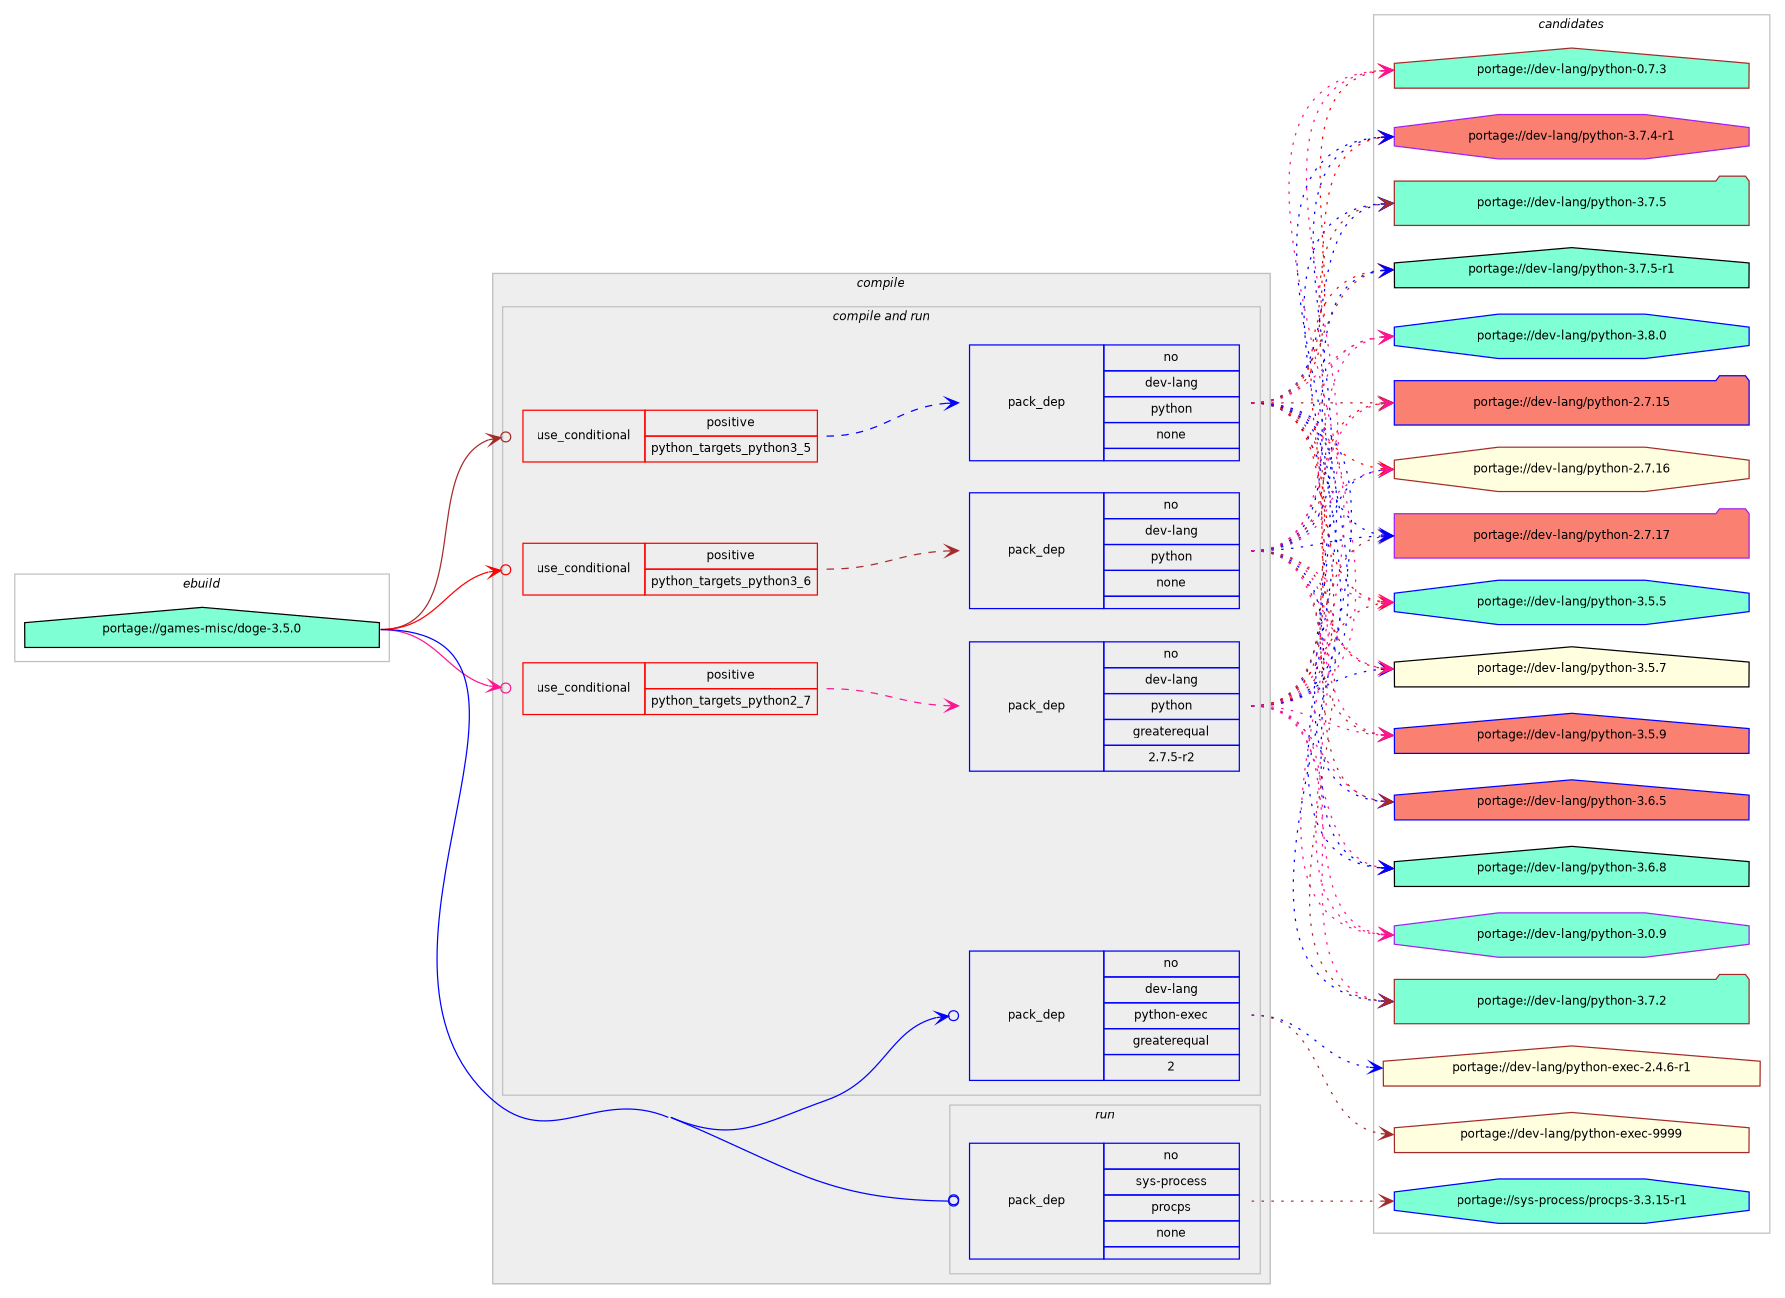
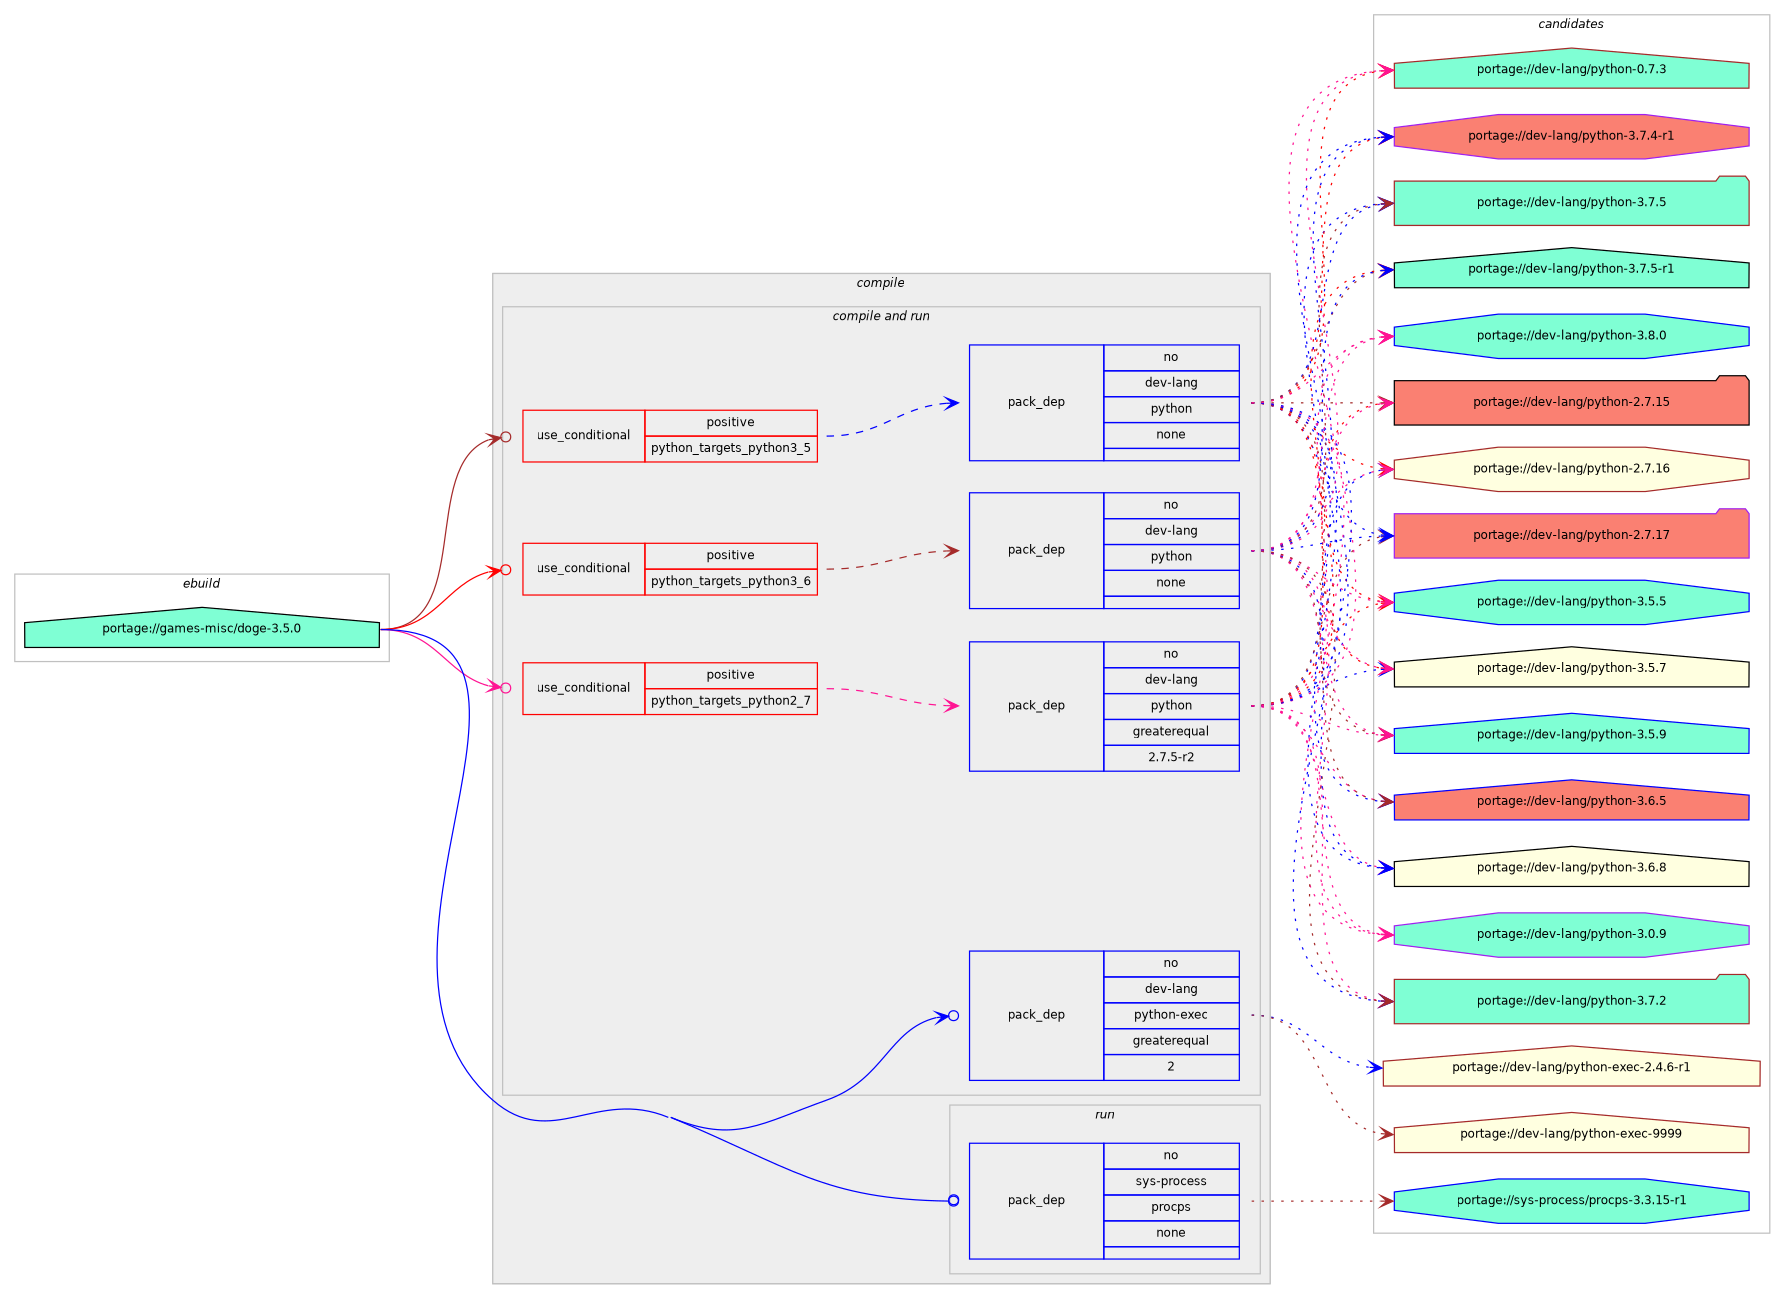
node "portage://dev-lang/python-2.7.15": color blue -> black
node "portage://dev-lang/python-3.5.9": fillcolor salmon -> aquamarine
node "portage://dev-lang/python-3.6.8": fillcolor aquamarine -> lightyellow
